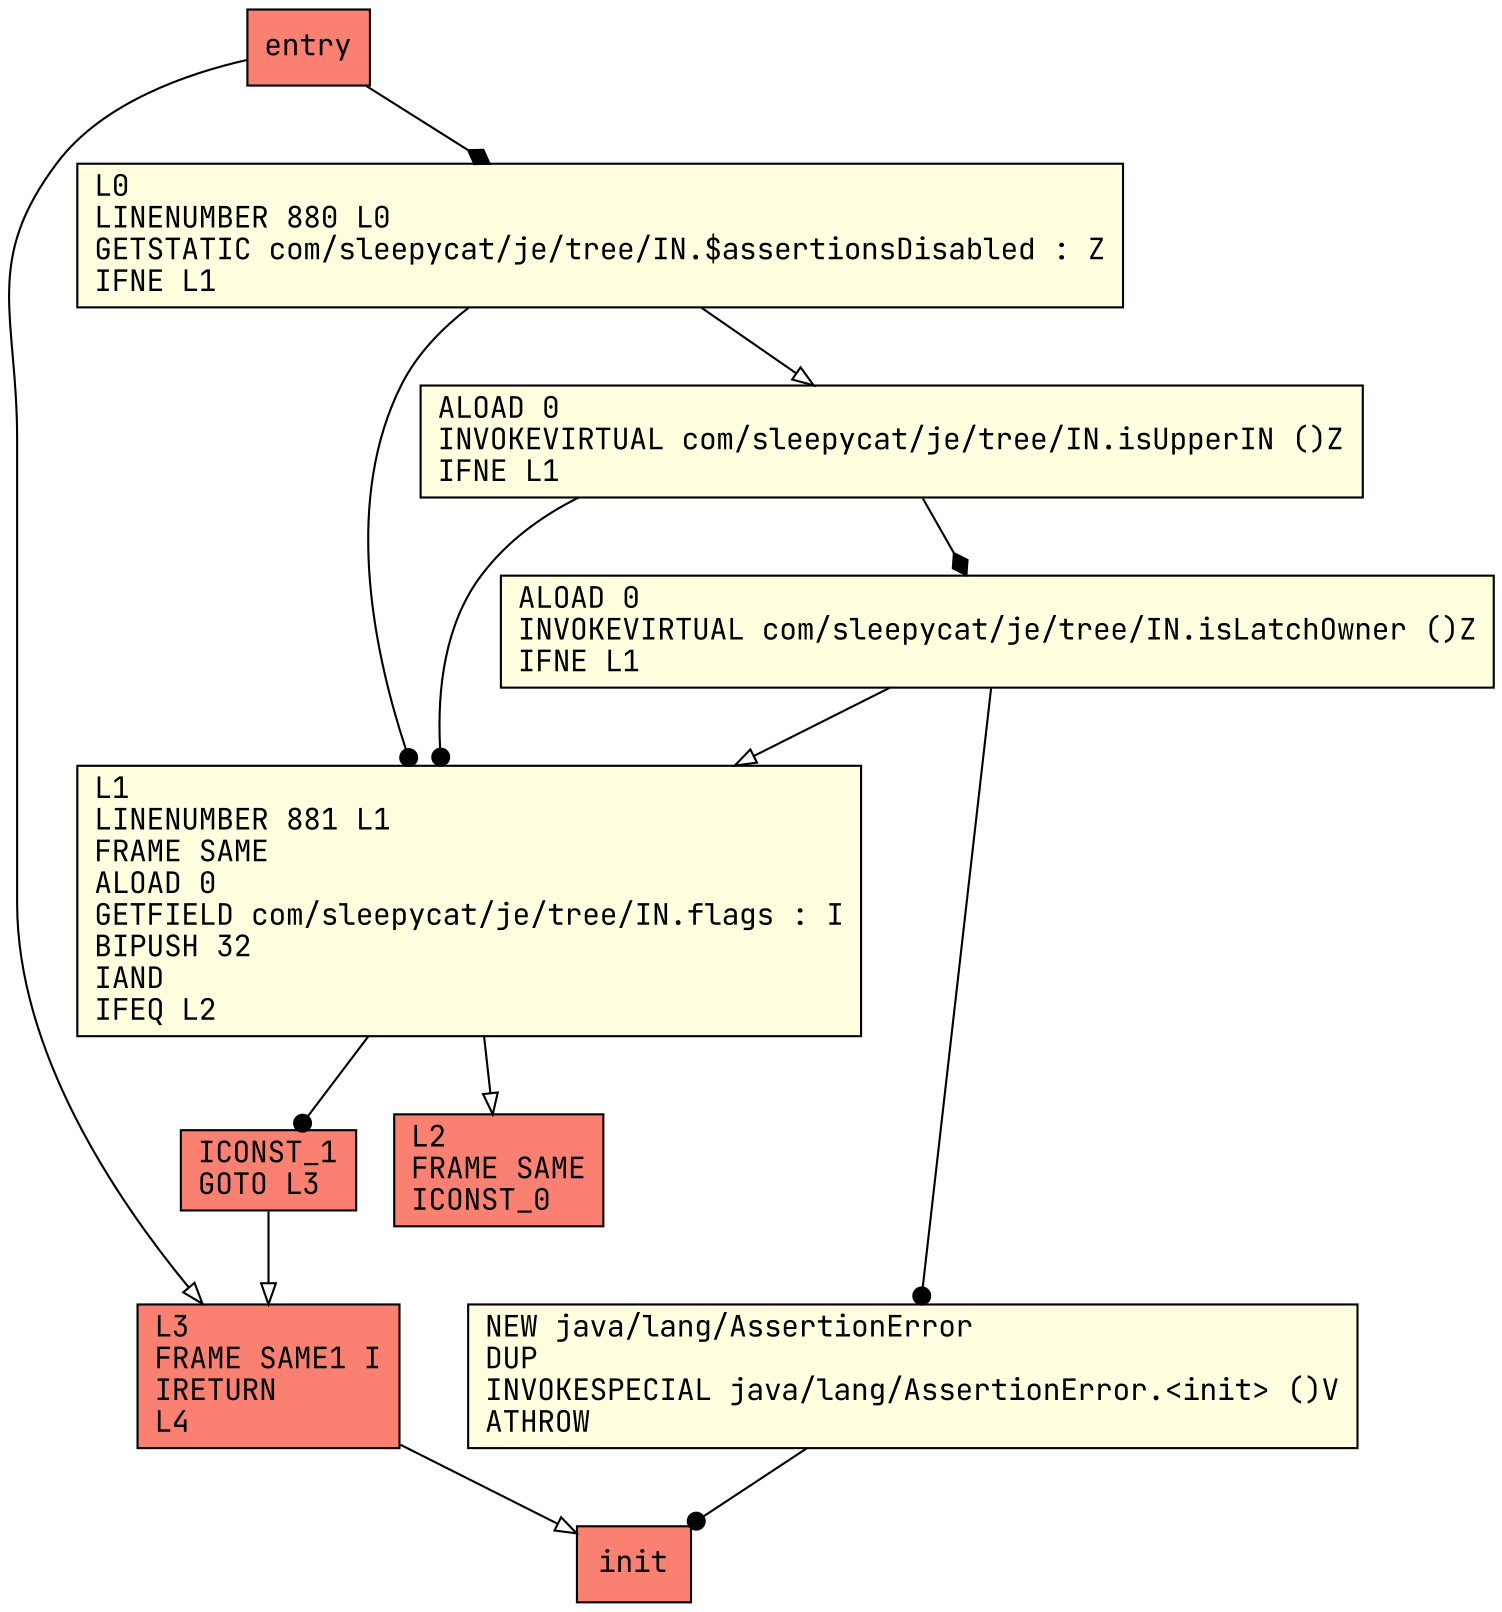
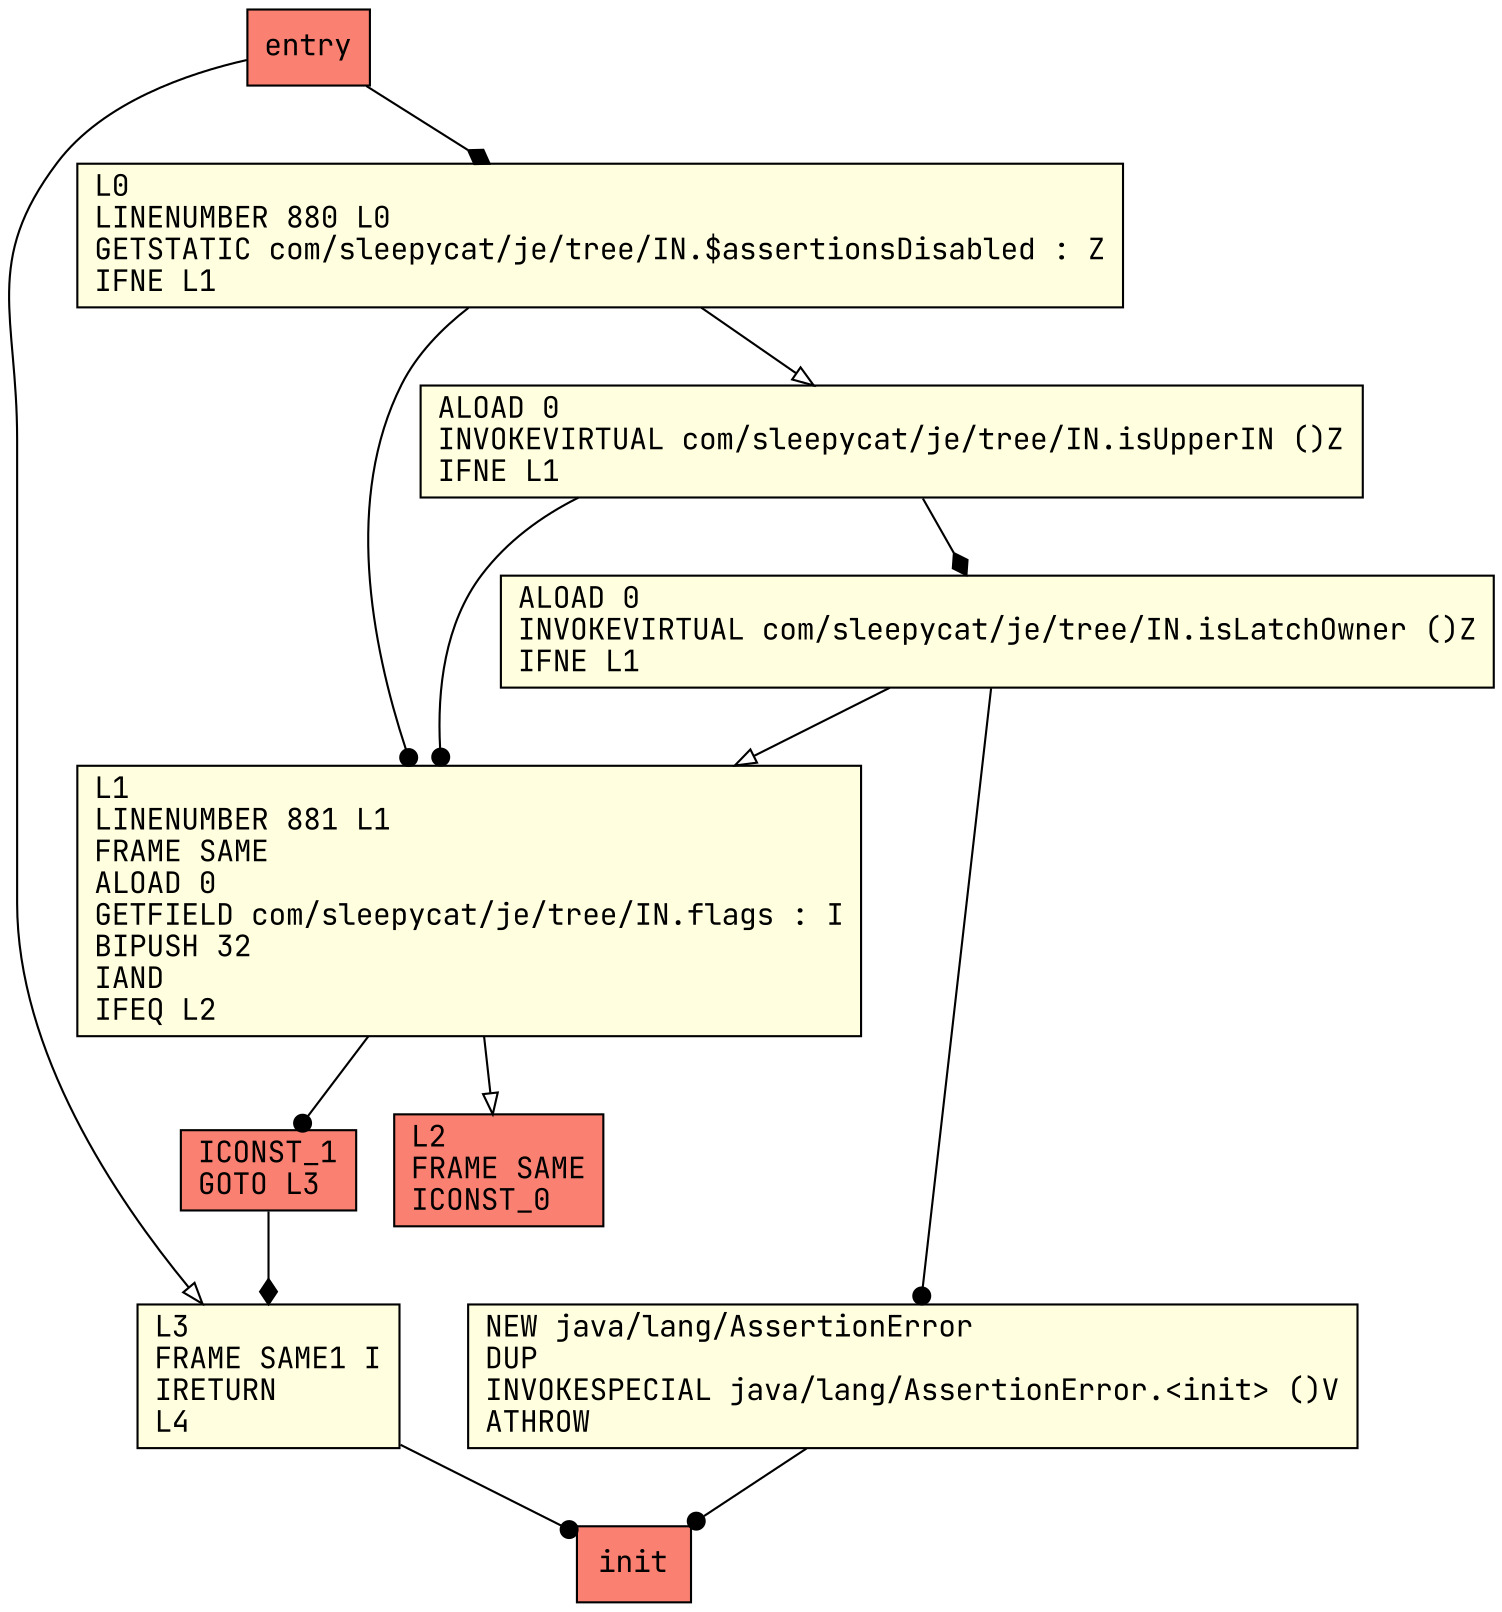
edge "ICONST_1 GOTO L3" -> "L3 FRAME SAME1 I IRETURN L4": arrowhead onormal -> diamond
node "L3 FRAME SAME1 I IRETURN L4": fillcolor salmon -> lightyellow
edge "L3 FRAME SAME1 I IRETURN L4" -> "init": arrowhead onormal -> dot
